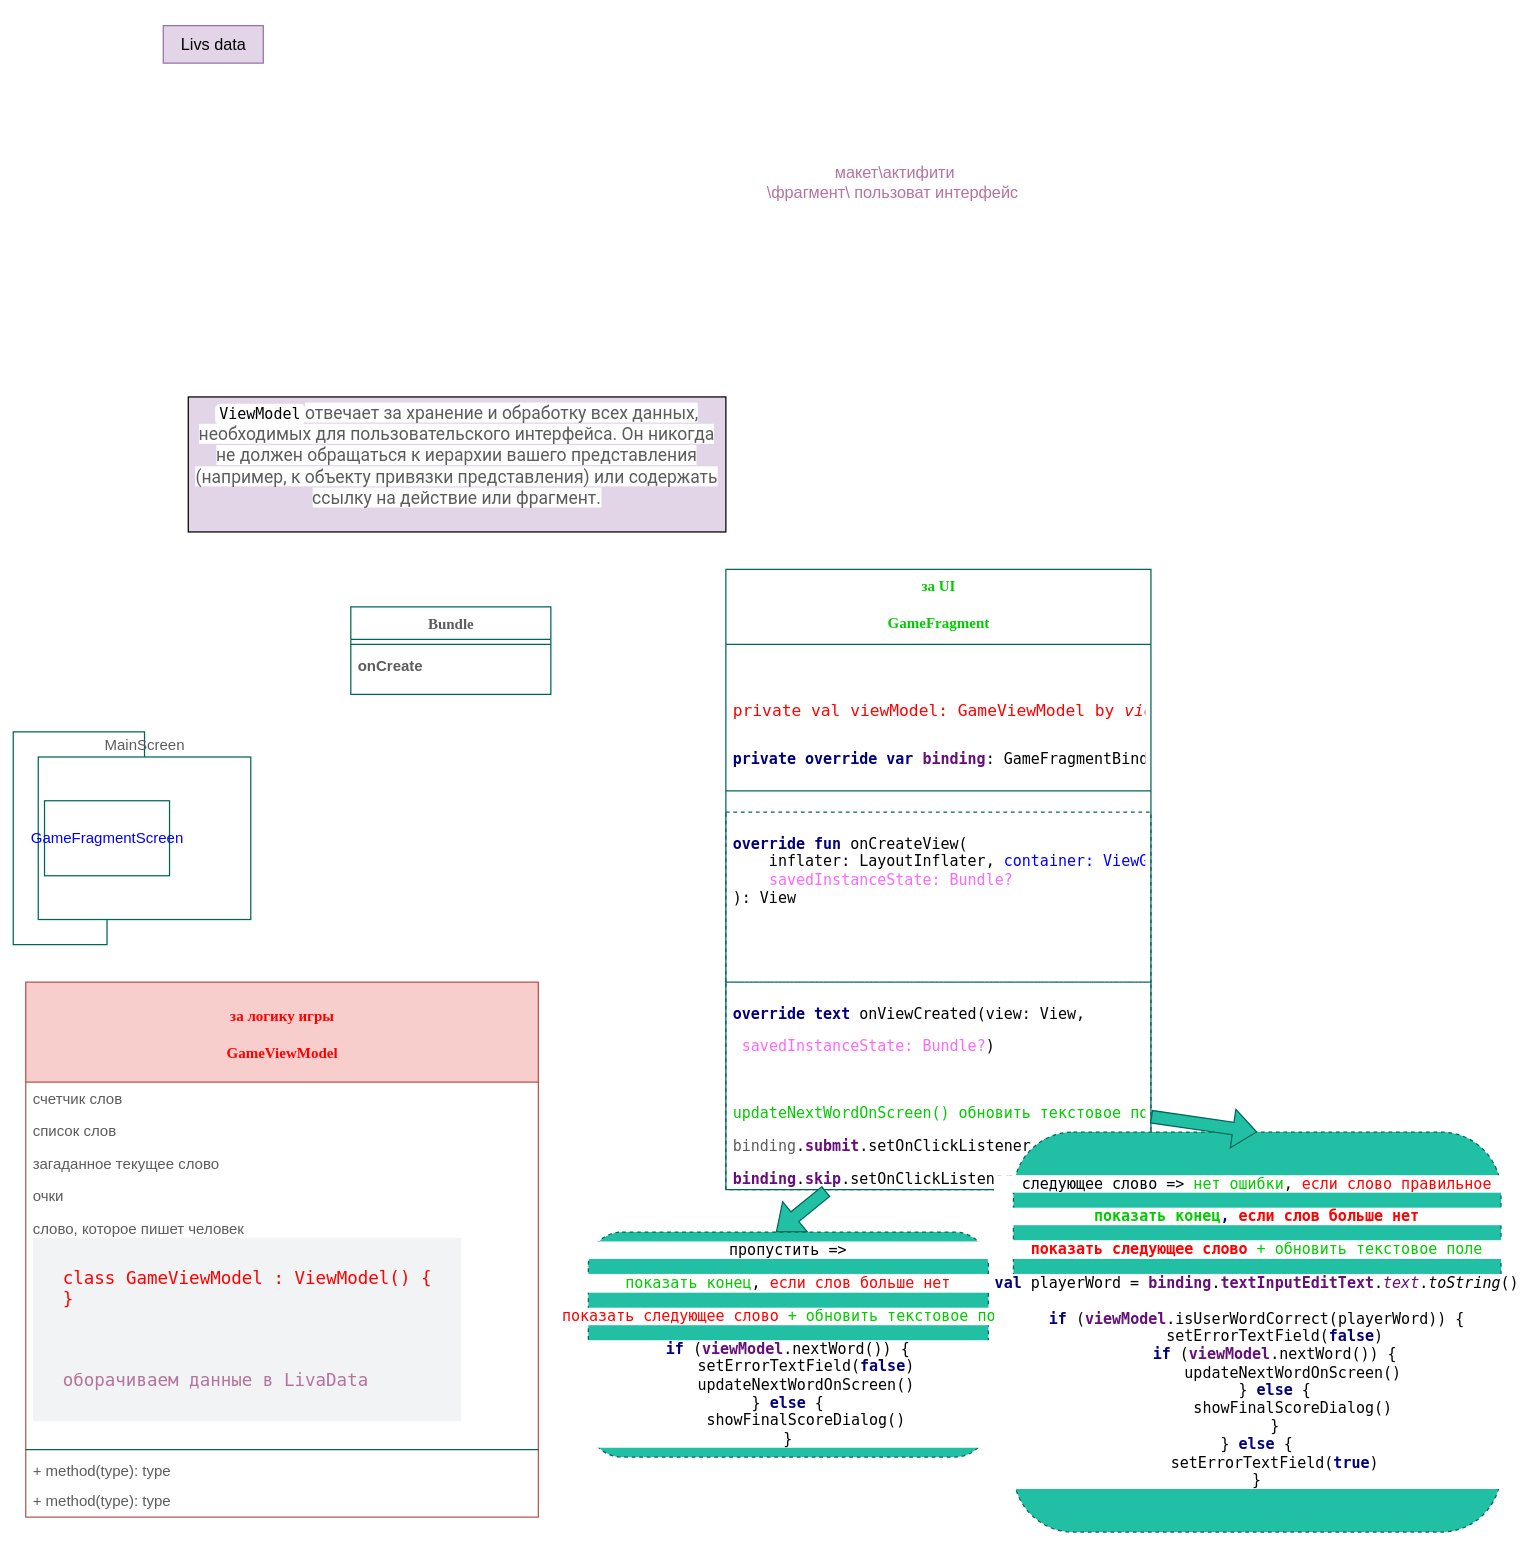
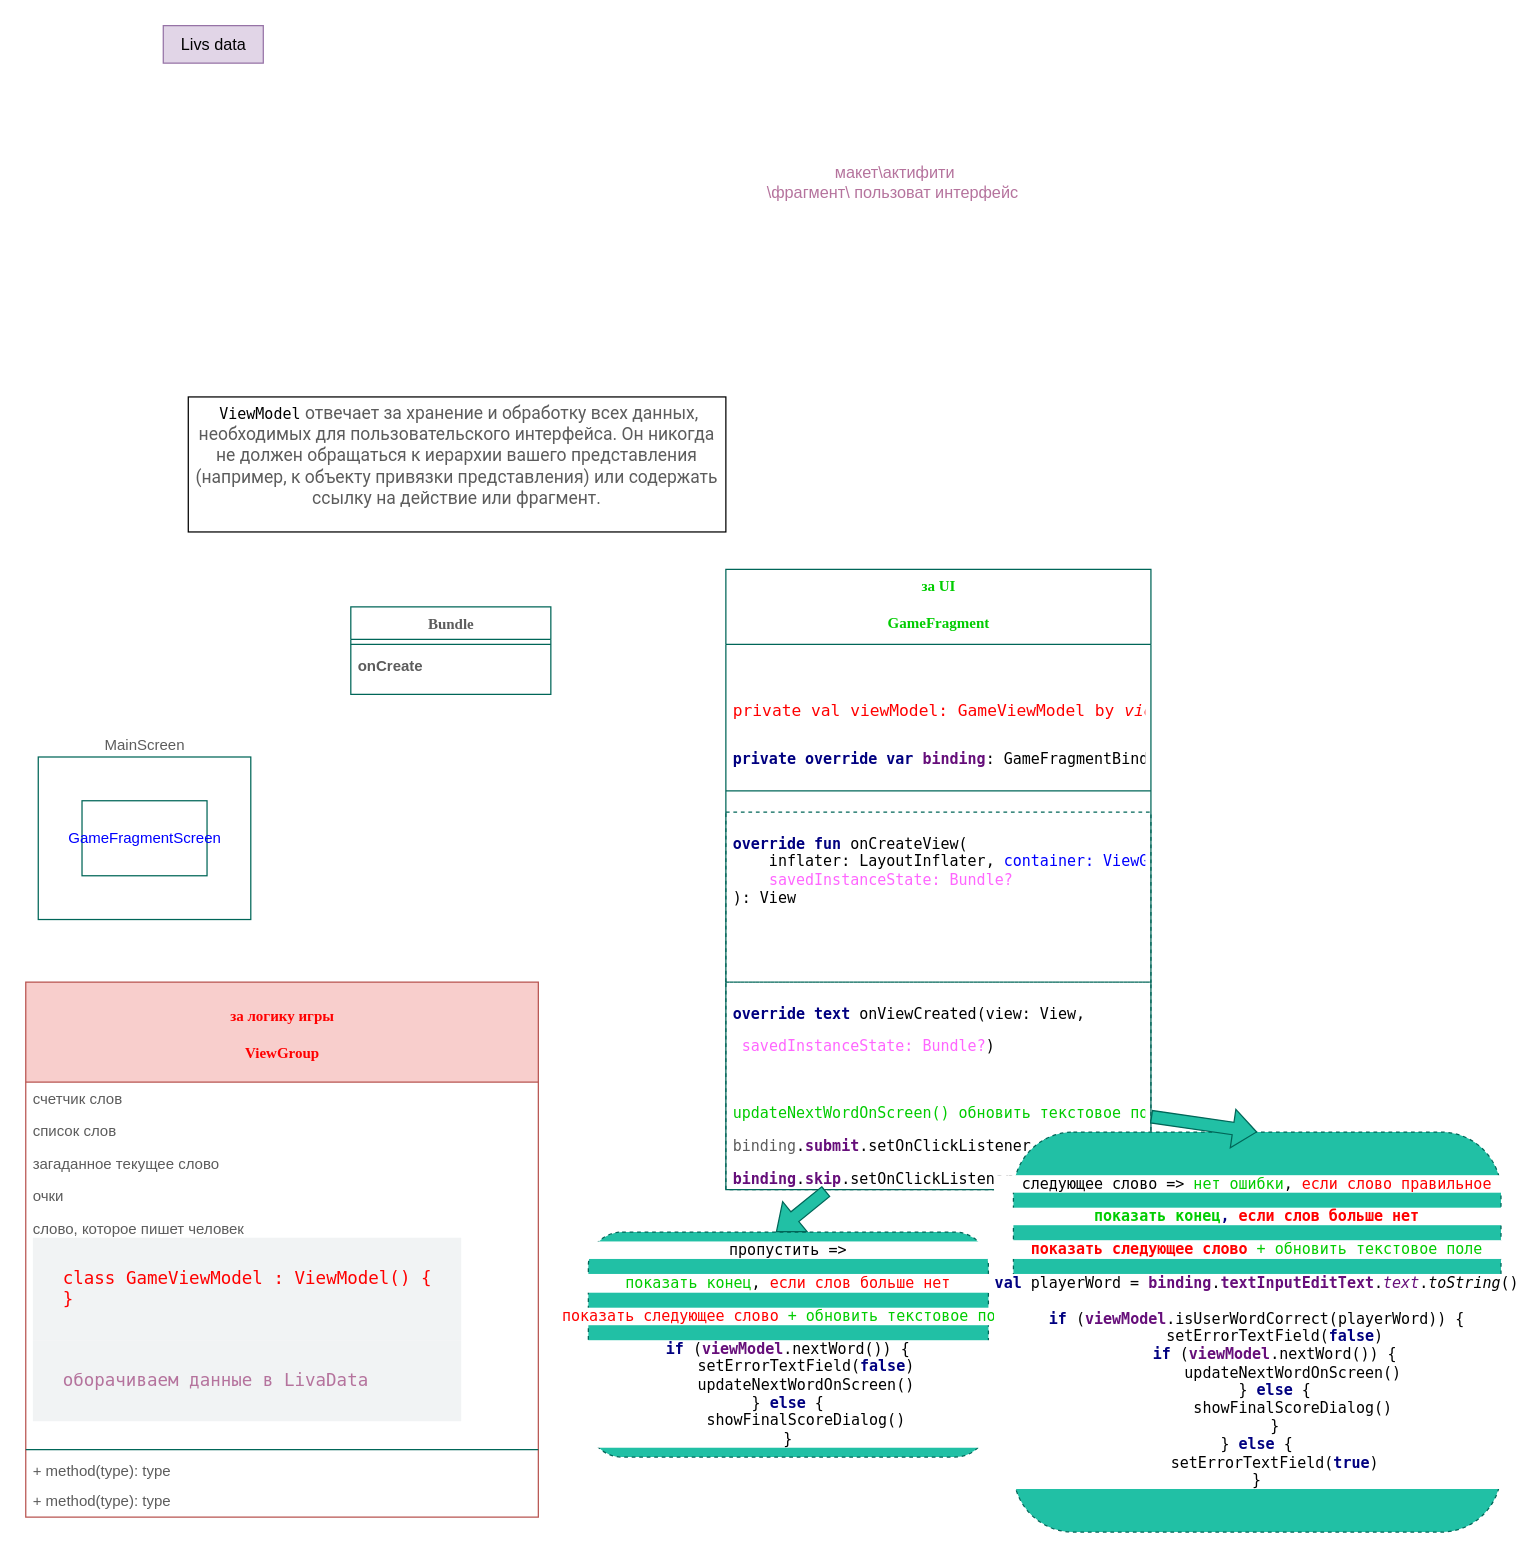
node "ViewModelотвечает за хранение и обработку всех данных, необходимых для пользовательского интерфейса. Он никогда не должен обращаться к иерархии вашего представления (например, к объекту привязки представления) или содержать ссылку на действие или фрагмент.": fillcolor #e1d5e7 -> #ffffff
node "GameFragmentScreen": moved (107, 838) -> (144, 838)
node "за логику игры GameViewModel": label "за логику игры GameViewModel" -> "за логику игры ViewGroup"
